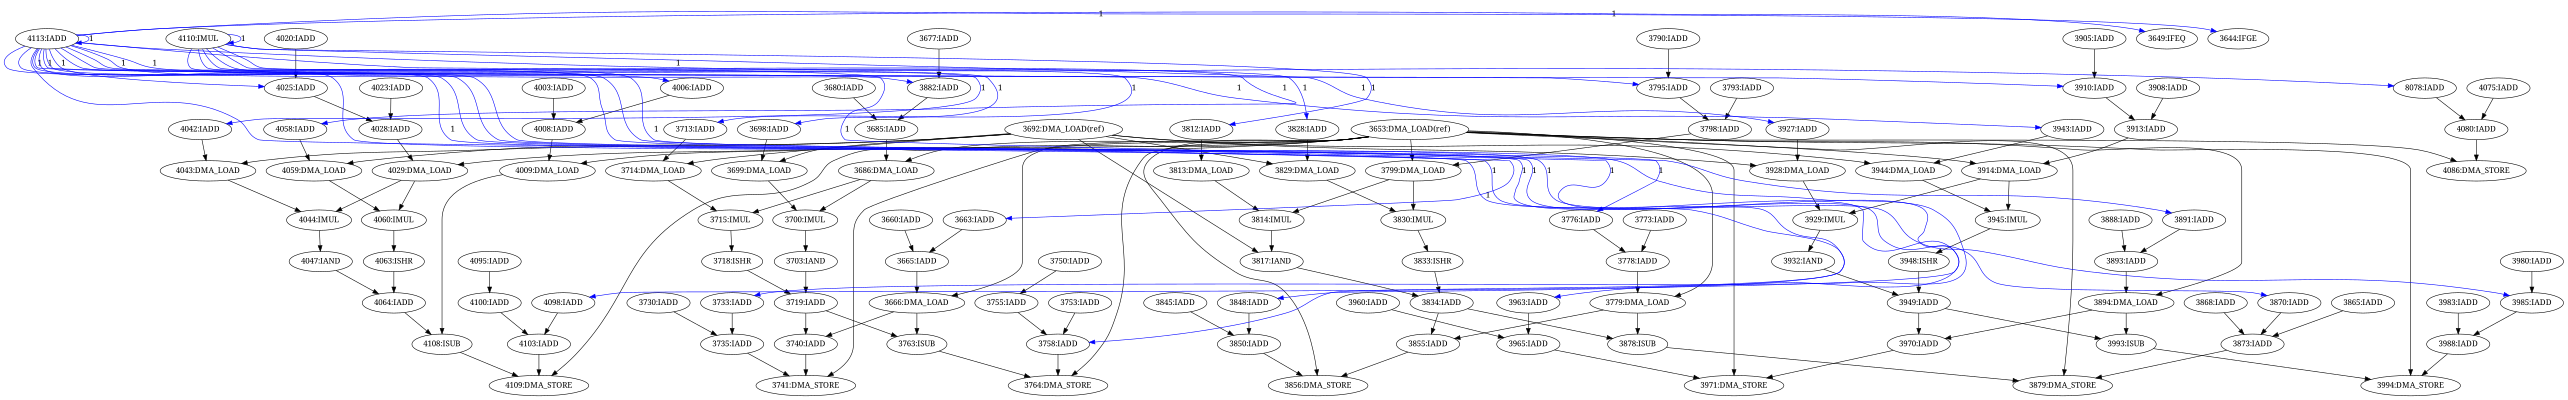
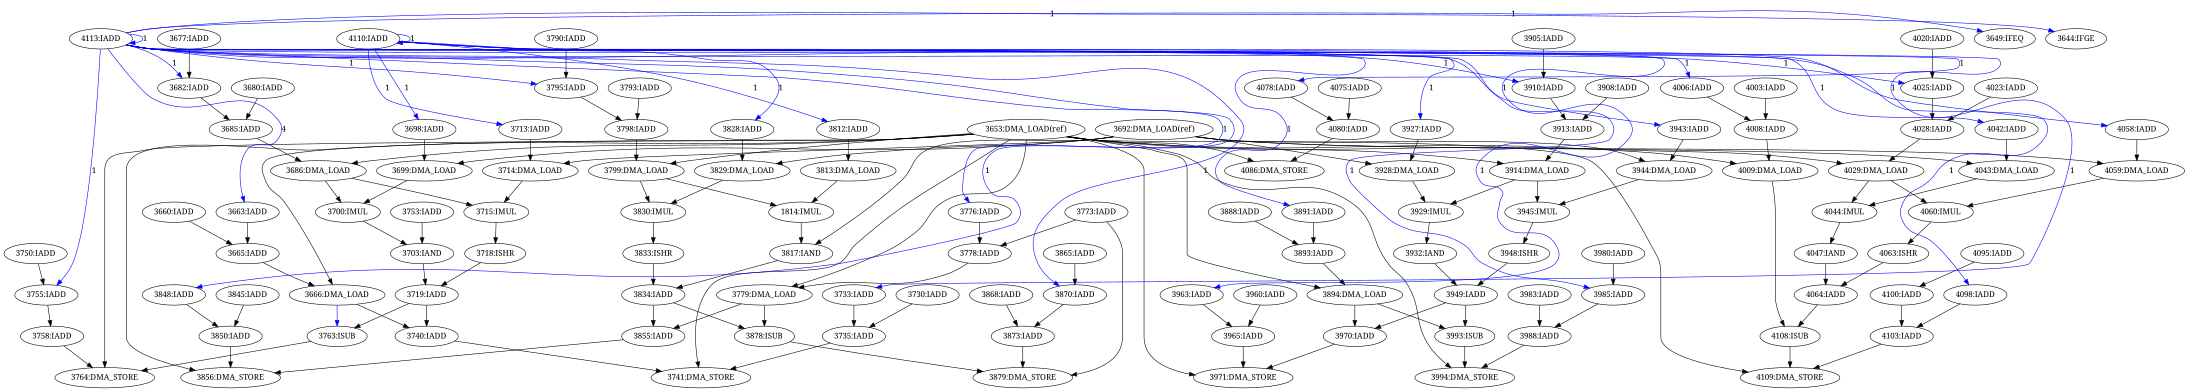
node "4110:IMUL": label "4110:IMUL" -> "4110:IADD"
node "3882:IADD": label "3882:IADD" -> "3682:IADD"
node "8078:IADD": label "8078:IADD" -> "4078:IADD"
edge "4113:IADD" -> "3663:IADD": label "1" -> "4"
edge "3653:DMA_LOAD(ref)" -> "3879:DMA_STORE": now "3773:IADD" -> "3879:DMA_STORE"
edge "4113:IADD" -> "3758:IADD": now "4113:IADD" -> "3755:IADD"
node "3814:IMUL": label "3814:IMUL" -> "1814:IMUL"
edge "3666:DMA_LOAD" -> "3763:ISUB": color black -> blue
edge "3753:IADD" -> "3758:IADD": now "3753:IADD" -> "3703:IAND"
edge "3865:IADD" -> "3873:IADD": now "3865:IADD" -> "3870:IADD"
